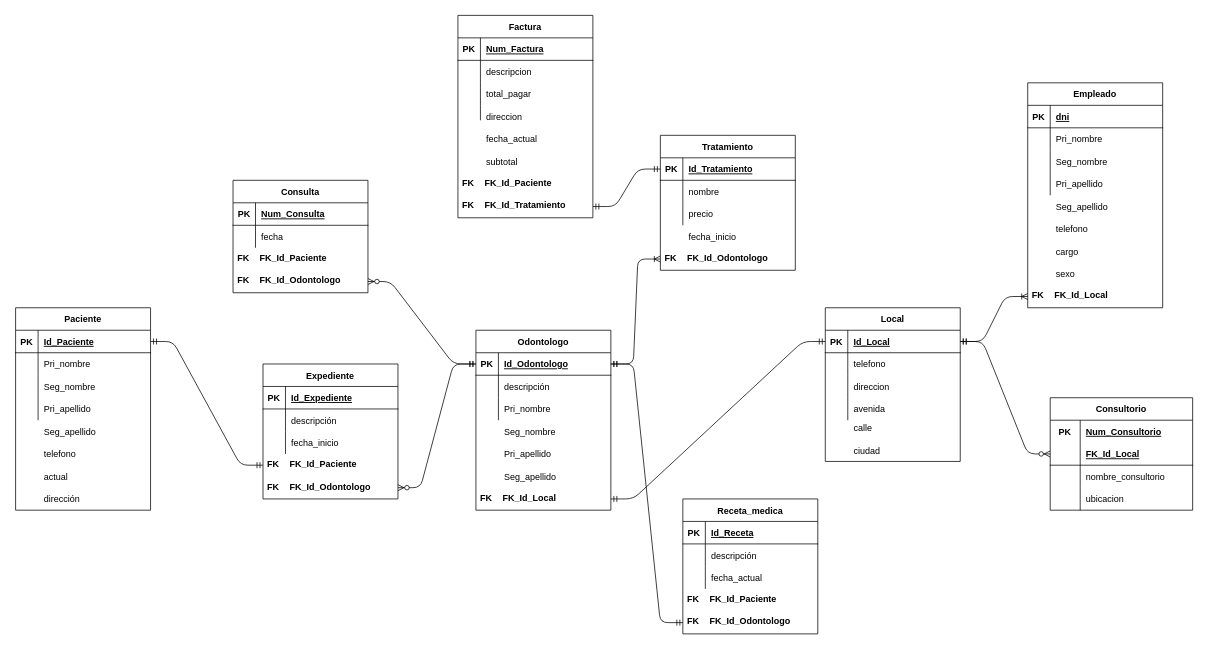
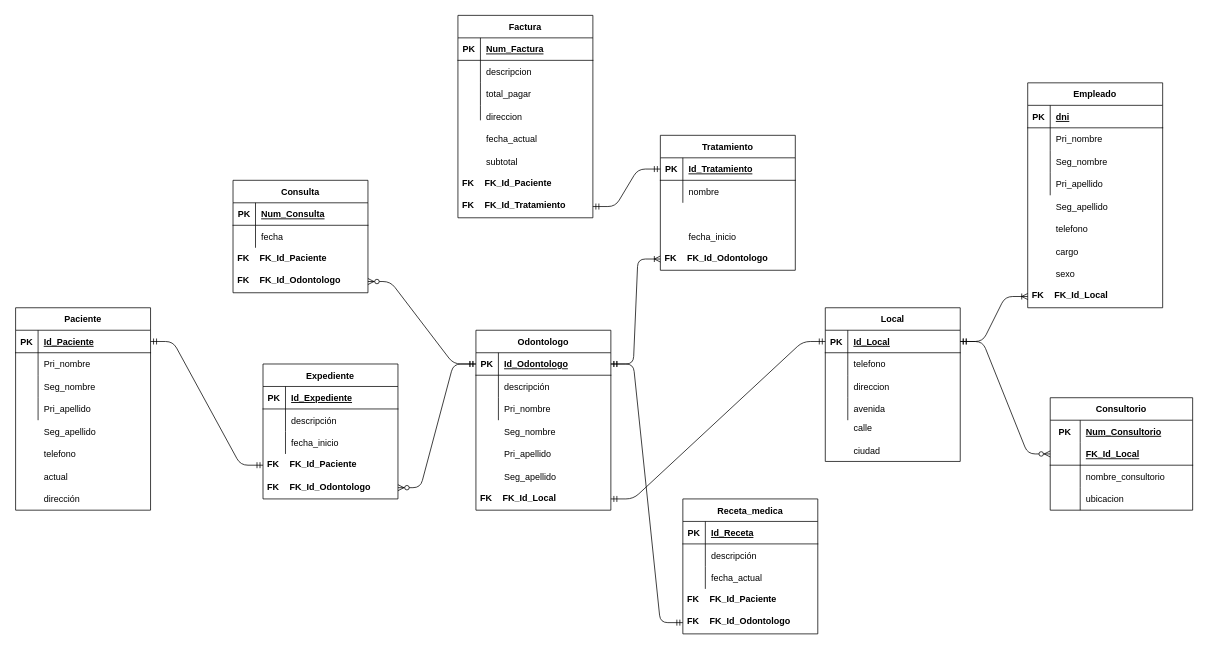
node "precio": removed
